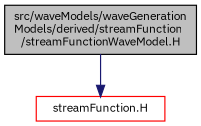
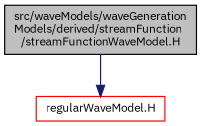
node "streamFunction.H": label "streamFunction.H" -> "regularWaveModel.H"
